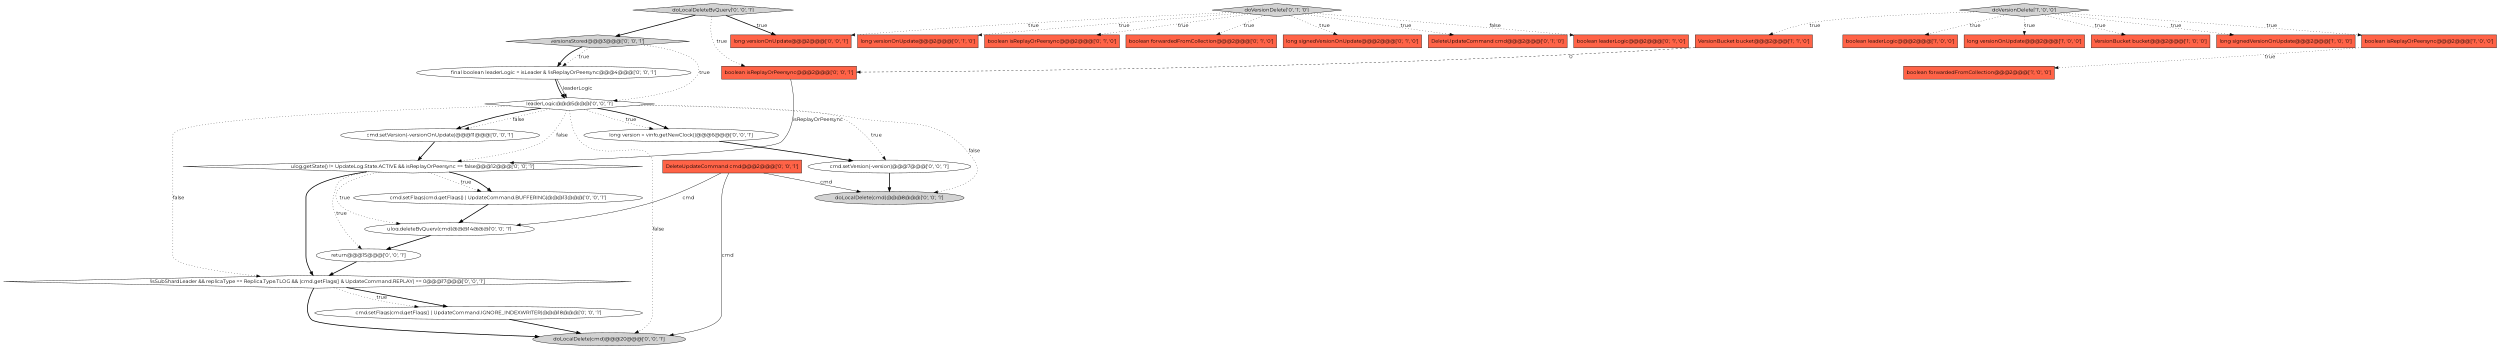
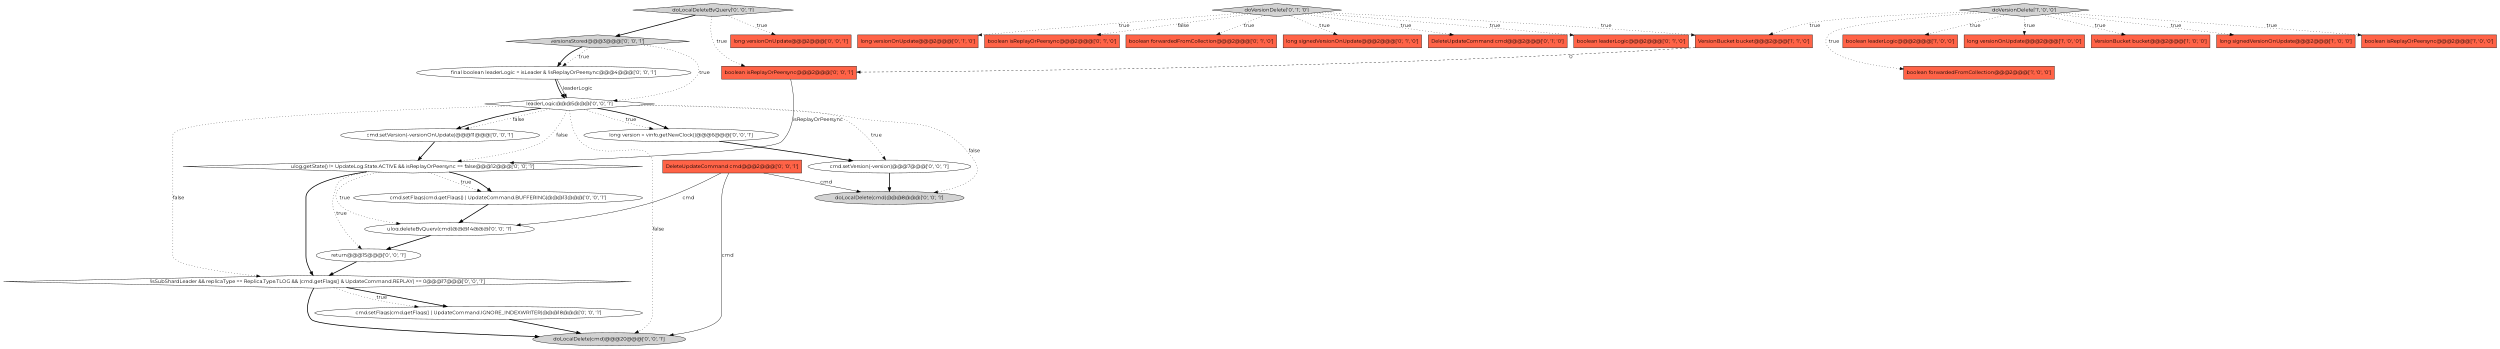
edge "doVersionDelete['0', '1', '0']" -> "long versionOnUpdate@@@2@@@['0', '0', '1']": now "doVersionDelete['0', '1', '0']" -> "VersionBucket bucket@@@2@@@['1', '1', '0']"
edge "doLocalDeleteByQuery['0', '0', '1']" -> "long versionOnUpdate@@@2@@@['0', '0', '1']": style bold -> dotted
edge "doVersionDelete['0', '1', '0']" -> "boolean isReplayOrPeersync@@@2@@@['0', '1', '0']": label "true" -> "false"
edge "doVersionDelete['0', '1', '0']" -> "boolean leaderLogic@@@2@@@['0', '1', '0']": label "false" -> "true"
edge "boolean isReplayOrPeersync@@@2@@@['1', '0', '0']" -> "boolean forwardedFromCollection@@@2@@@['1', '0', '0']": now "doVersionDelete['1', '0', '0']" -> "boolean forwardedFromCollection@@@2@@@['1', '0', '0']"
